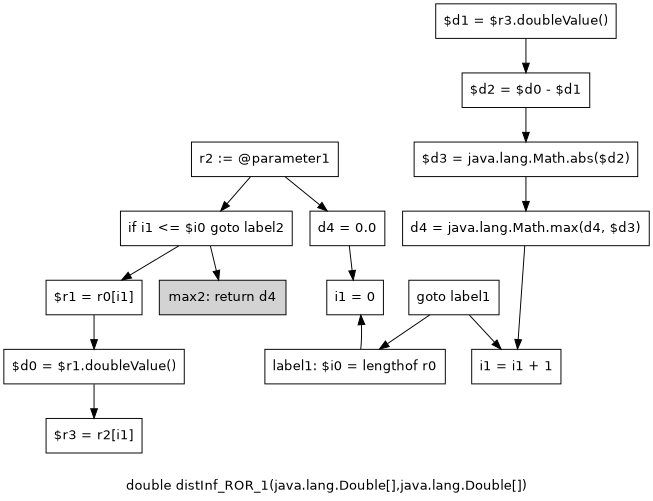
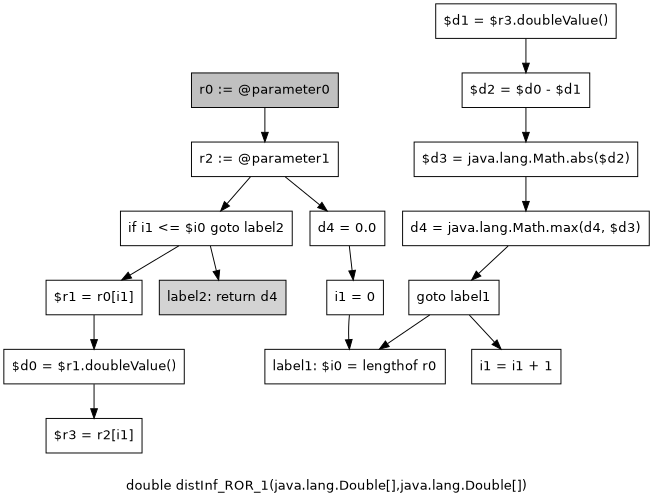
node "r0 := @parameter0": added
edge "d4 = java.lang.Math.max(d4, $d3)" -> "i1 = i1 + 1": now "d4 = java.lang.Math.max(d4, $d3)" -> "goto label1"
node "max2: return d4": label "max2: return d4" -> "label2: return d4"
edge "label1: $i0 = lengthof r0" -> "i1 = 0": reversed
